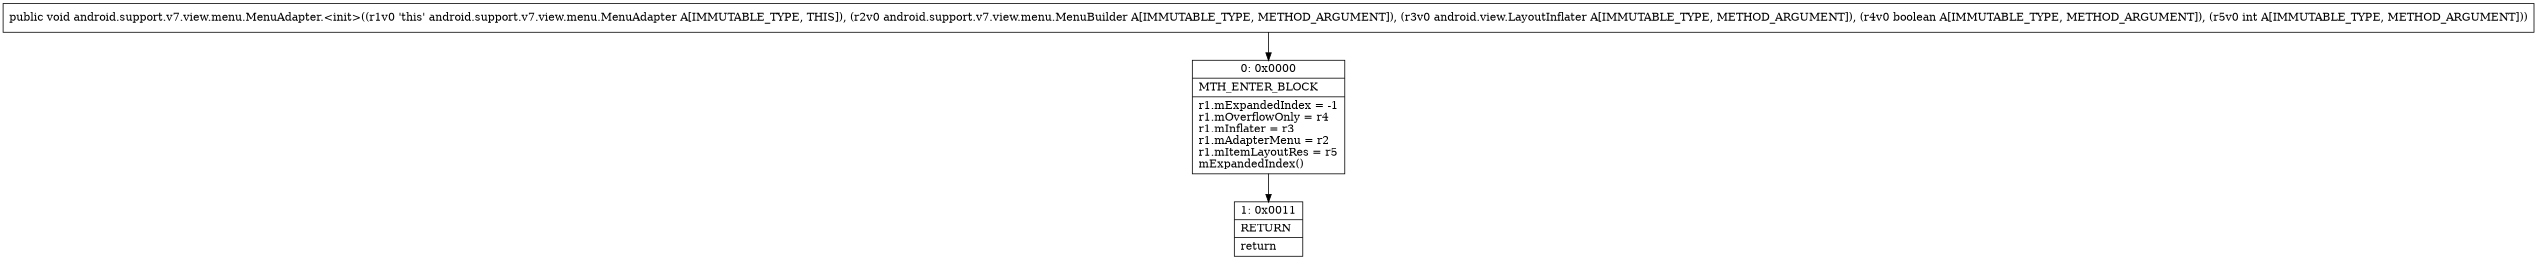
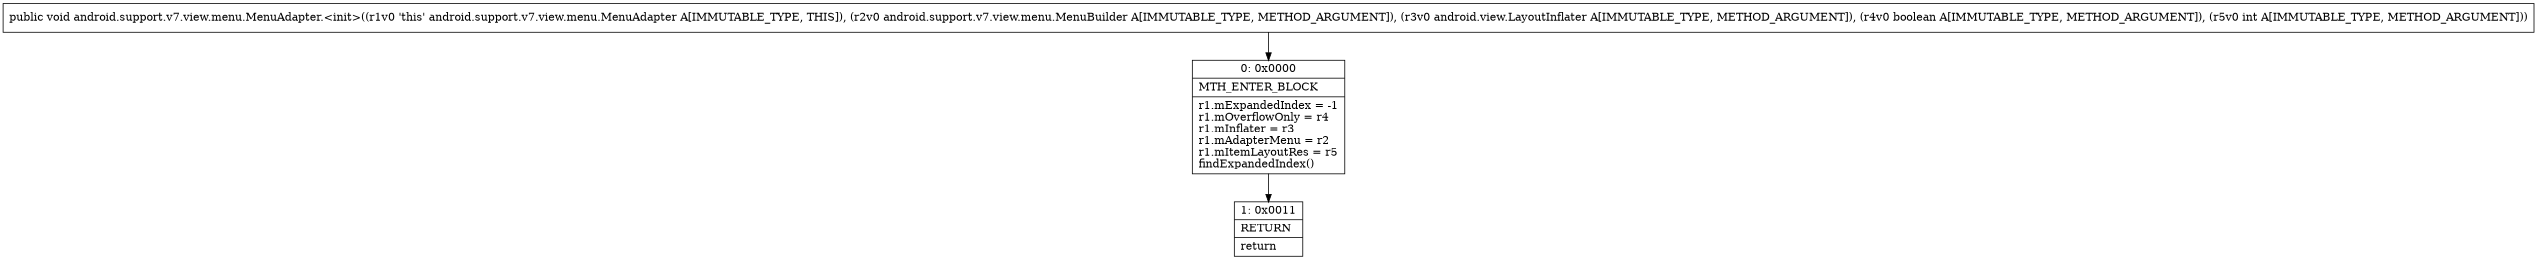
node "0: 0x0000": text "mExpandedIndex()" -> "findExpandedIndex()"
